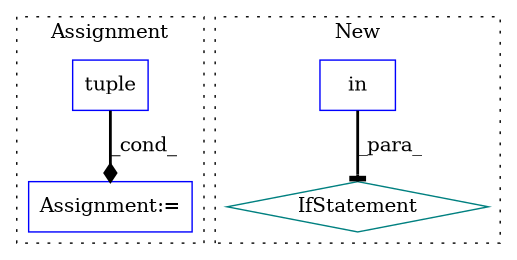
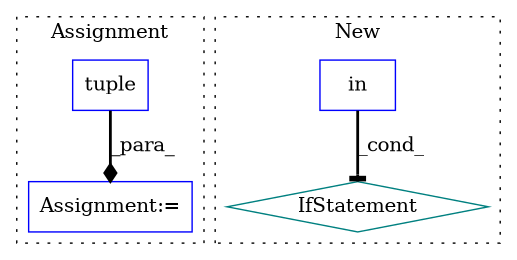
edge "tuple" -> "Assignment:=": label "_cond_" -> "_para_"
edge "in" -> "IfStatement": label "_para_" -> "_cond_"
